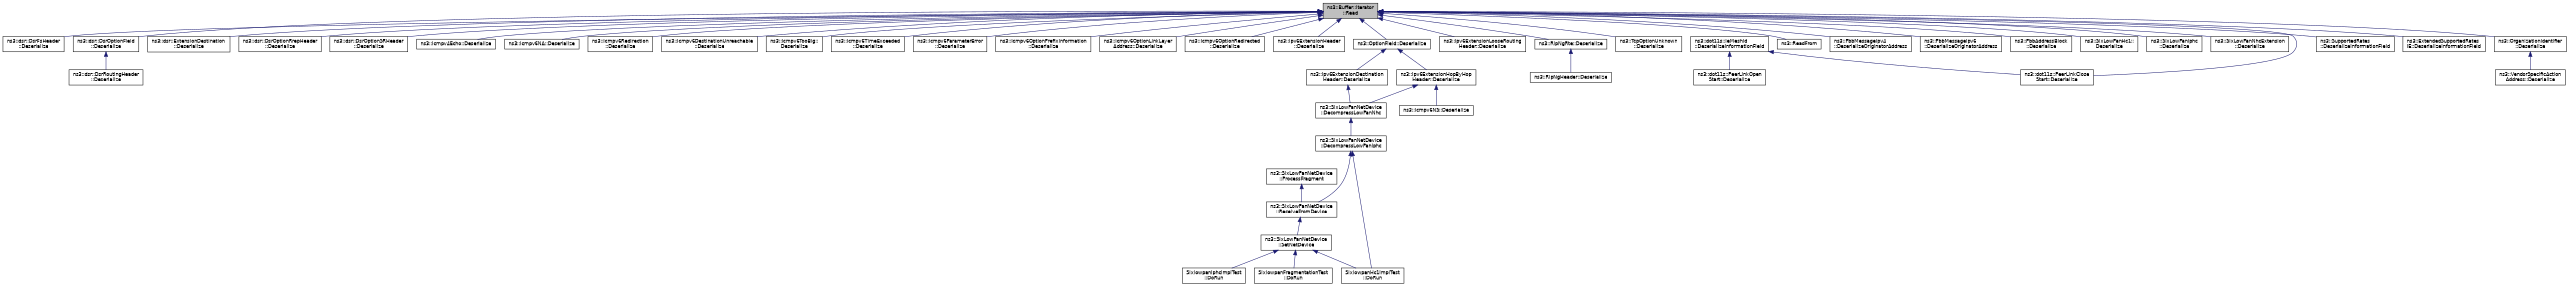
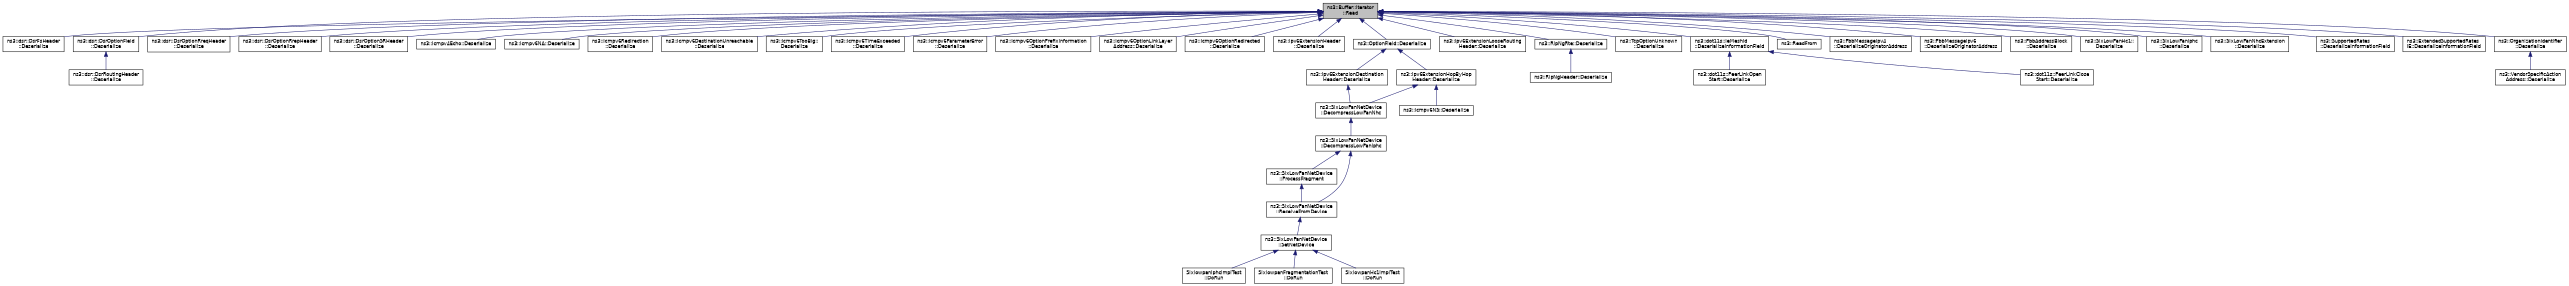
edge "ns3::dot11s::PeerLinkClose Start::Deserialize" -> "ns3::Buffer::Iterator ::Read": now "ns3::dot11s::IeMeshId ::DeserializeInformationField" -> "ns3::Buffer::Iterator ::Read"
node "ns3::dsr::ExtensionDestination ::Deserialize": label "ns3::dsr::ExtensionDestination ::Deserialize" -> "ns3::dsr::DsrOptionRreqHeader ::Deserialize"
edge "SixlowpanHc1ImplTest ::DoRun" -> "ns3::SixLowPanNetDevice ::DecompressLowPanIphc": now "ns3::SixLowPanNetDevice ::ProcessFragment" -> "ns3::SixLowPanNetDevice ::DecompressLowPanIphc"
